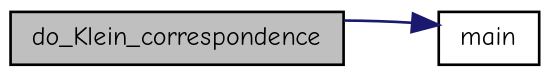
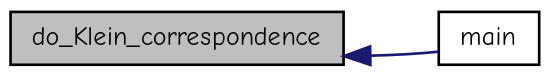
edge "do_Klein_correspondence" -> "main": reversed
